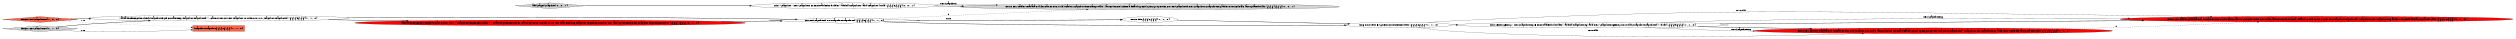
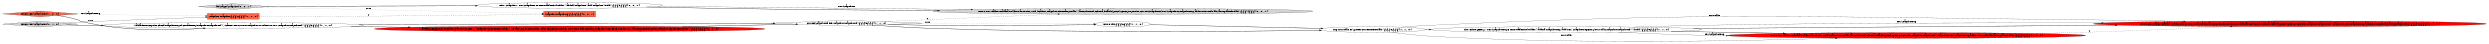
node "Snapshot snapshot@@@2@@@['0', '0', '1']": added
edge "setCurrentSnapshotTo['1', '0', '0']" -> "Snapshot snapshot@@@2@@@['1', '1', '0']": label "true" -> "newSnapshotLog"
